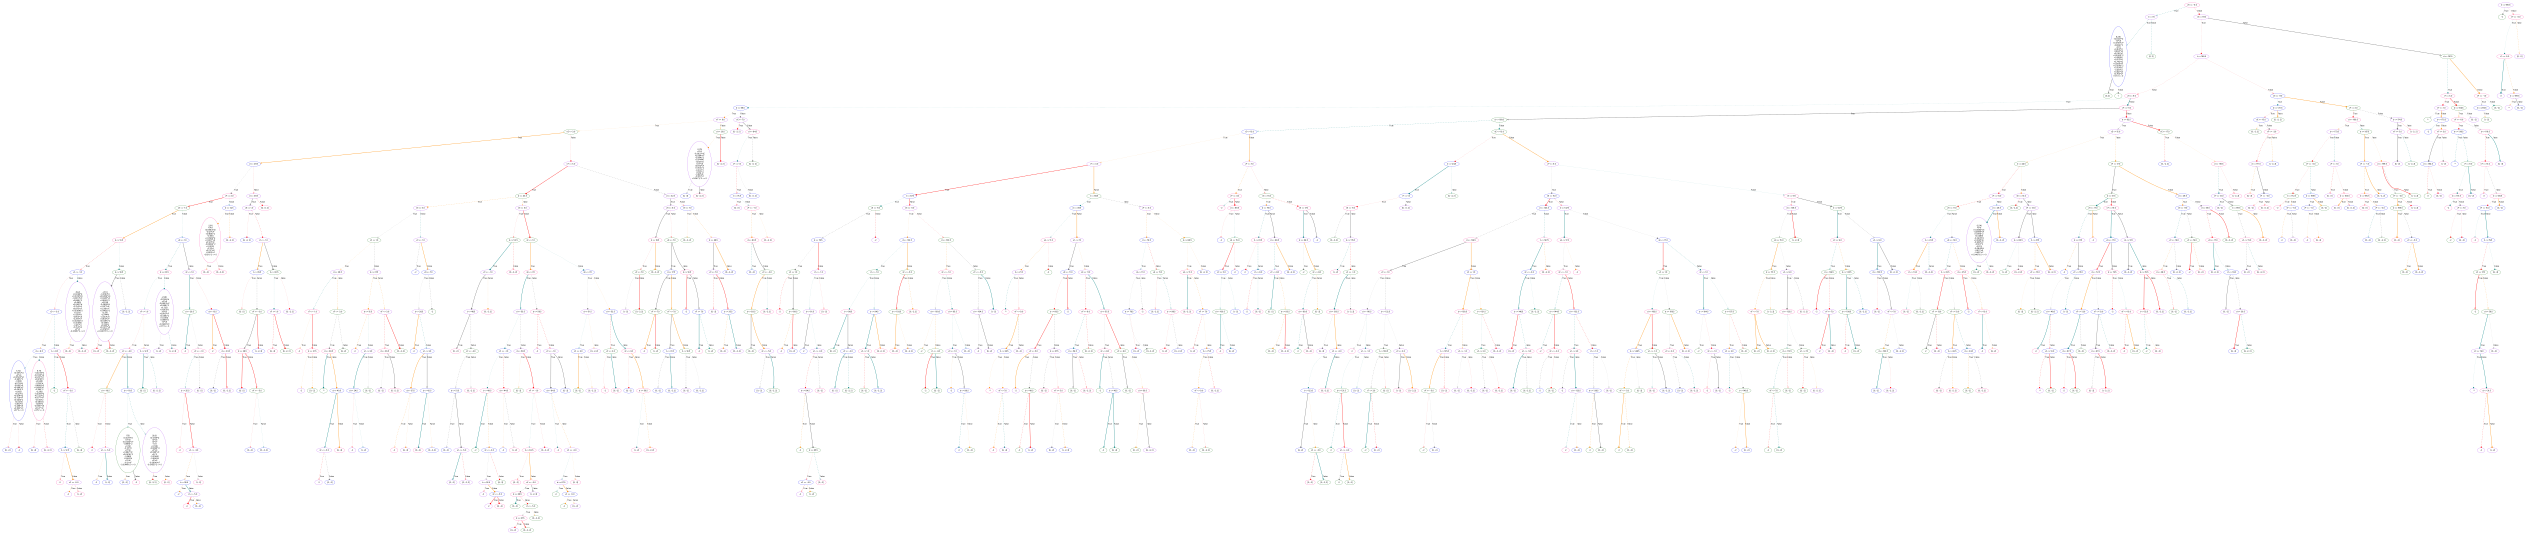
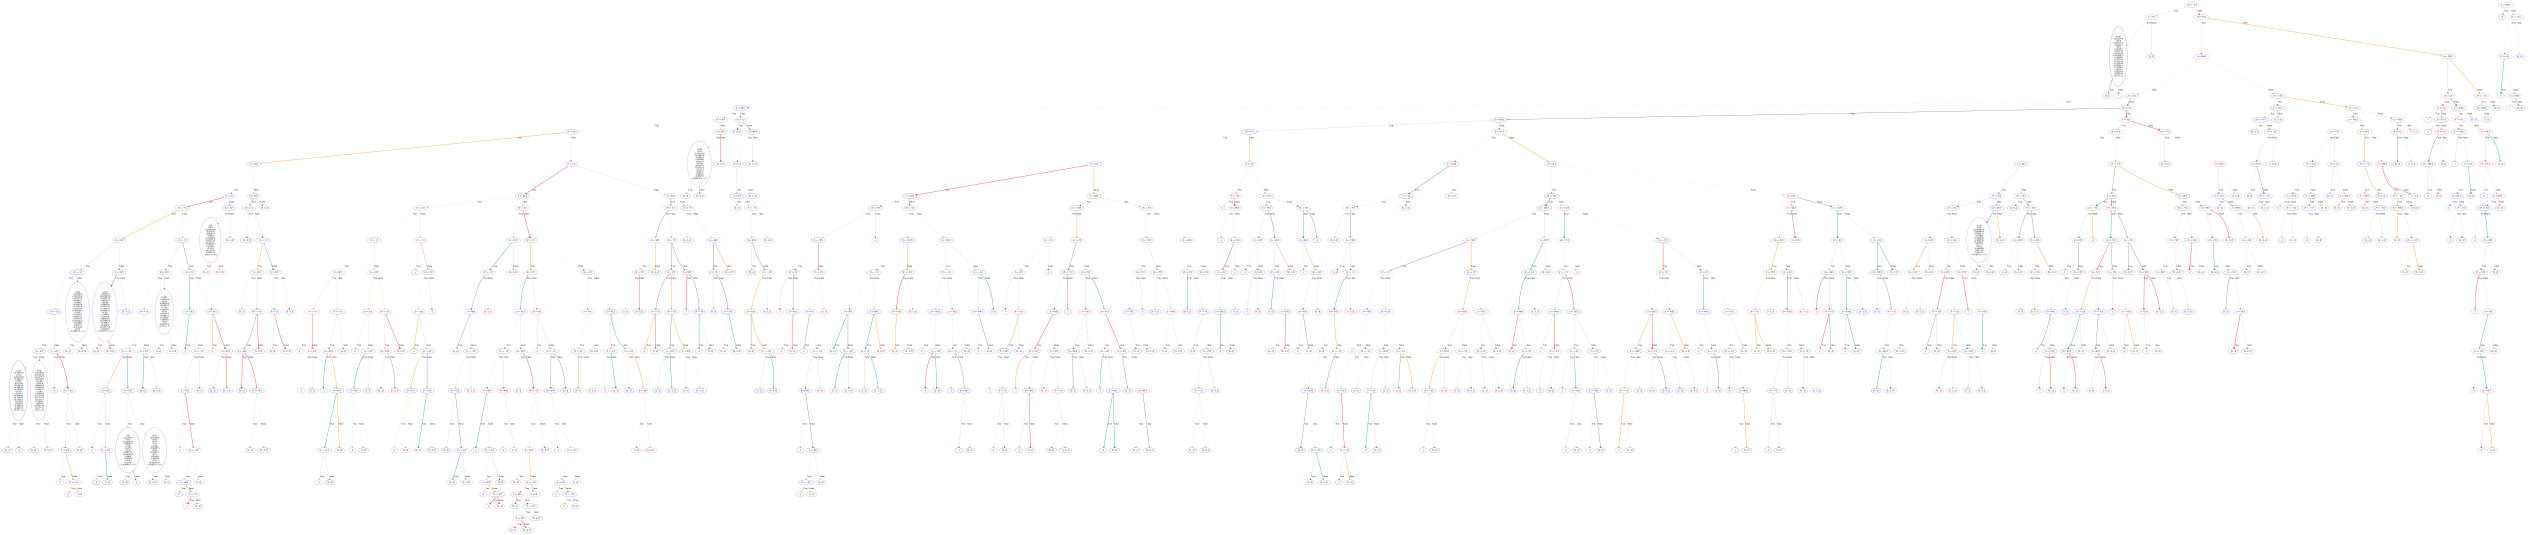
edge "vE <= 19.0" -> "d <= 191.5": color gray40 -> darkorange
edge "d <= 190.5" -> "d <= 173.5": removed, label "True"
